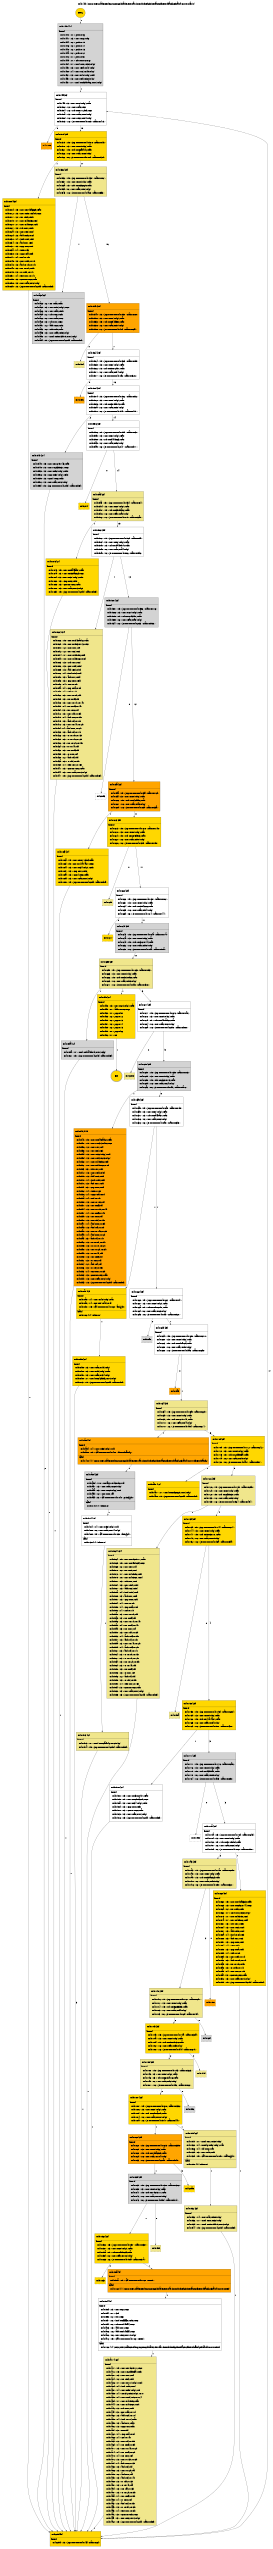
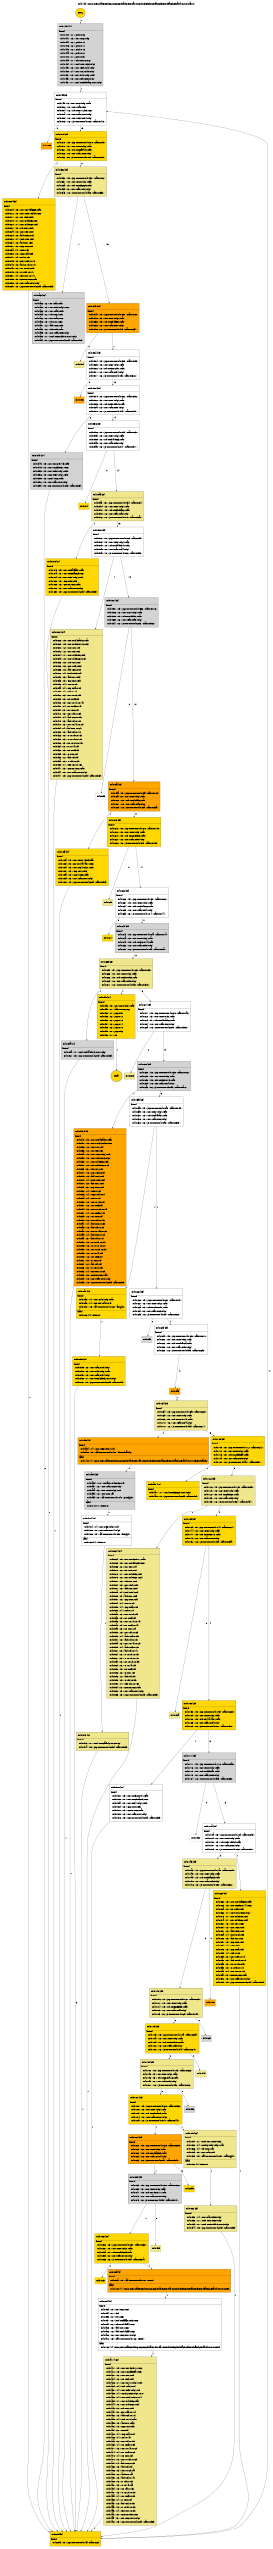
node "Exit": label "Exit" -> "Final"
edge "0x4016db [25]" -> "0x4016f4 [25]": now "0x401ba5" -> "0x4016f4 [25]"
